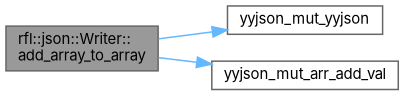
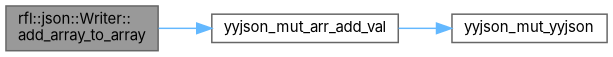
edge "rfl::json::Writer:: add_array_to_array" -> "yyjson_mut_yyjson": now "yyjson_mut_arr_add_val" -> "yyjson_mut_yyjson"
